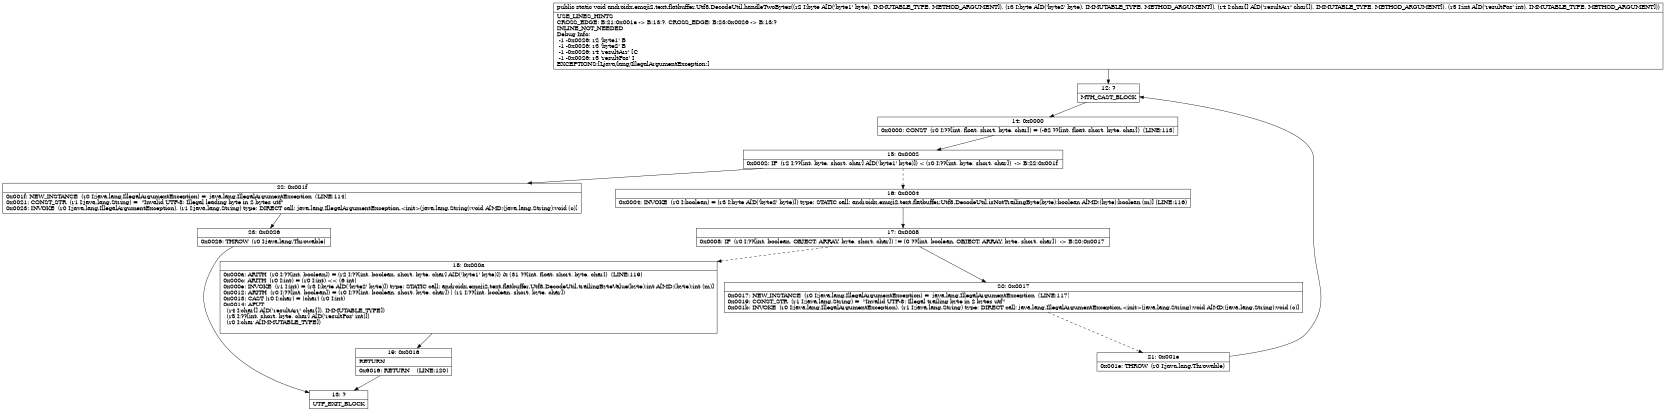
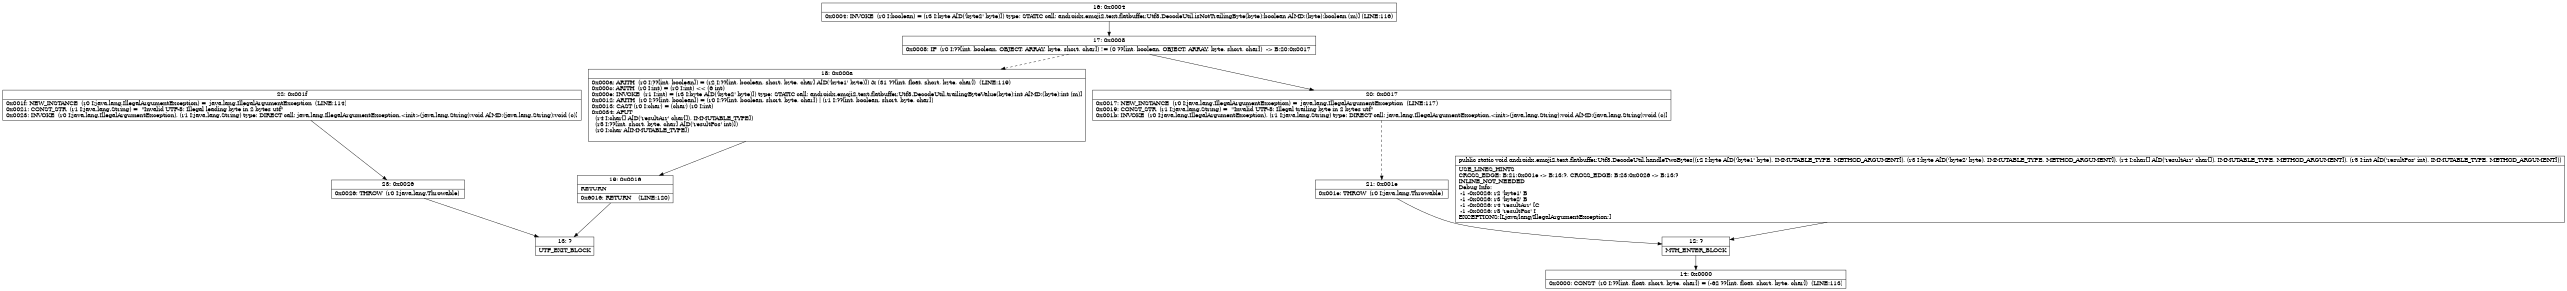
node "12: ?": text "MTH_CAST_BLOCK" -> "MTH_ENTER_BLOCK"
node "15: 0x0002": removed
node "18: 0x000a": text "0x0014: APUT" -> "0x0034: APUT"
